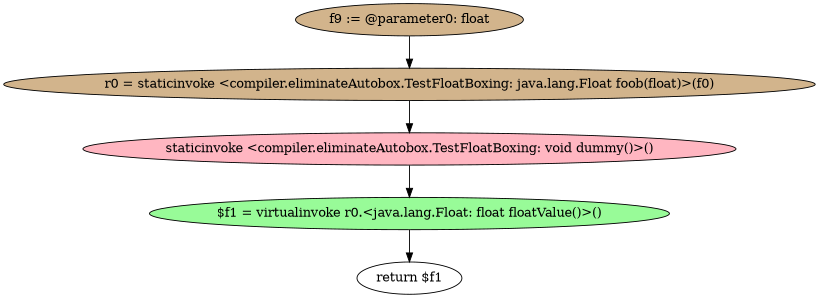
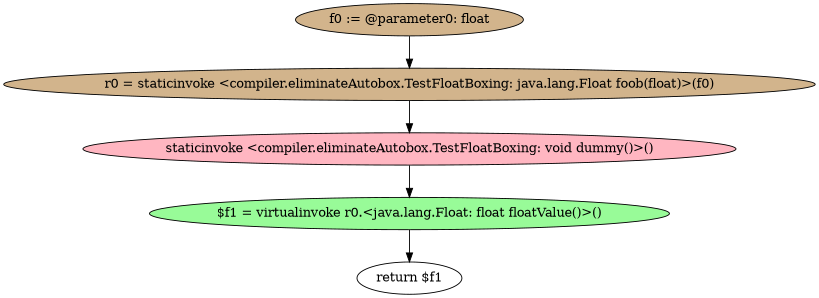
node "f9 := @parameter0: float": label "f9 := @parameter0: float" -> "f0 := @parameter0: float"
